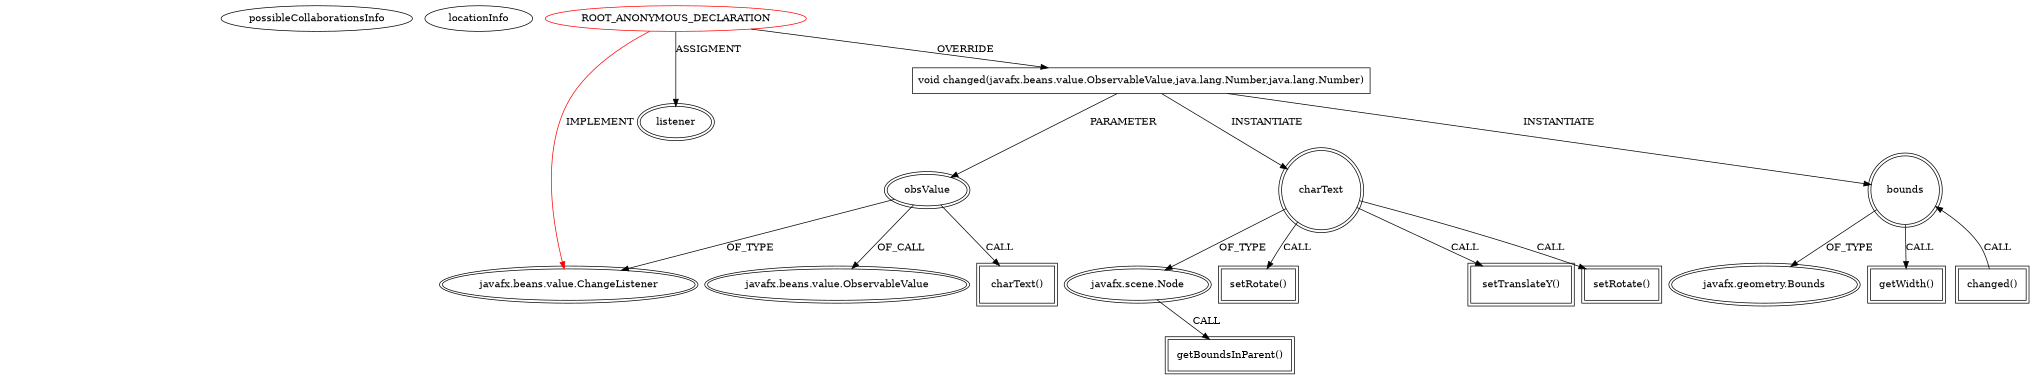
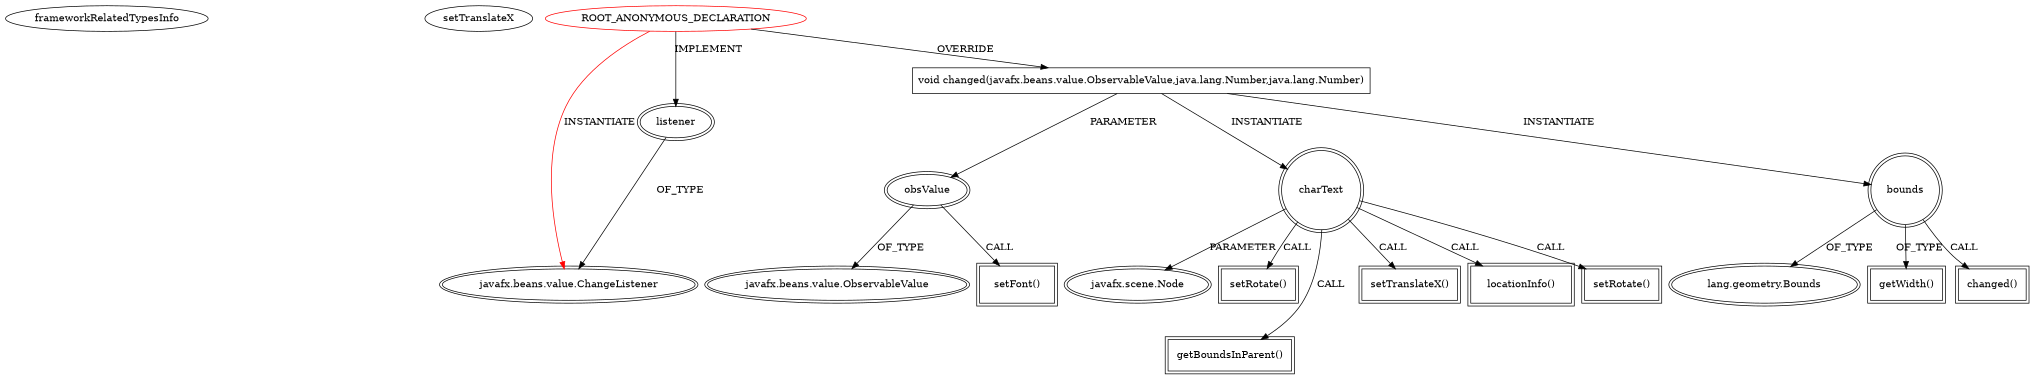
node "frameworkRelatedTypesInfo": added
node "possibleCollaborationsInfo": removed
node "locationInfo": label "locationInfo" -> "setTranslateX"
edge "ROOT_ANONYMOUS_DECLARATION" -> "listener": label "ASSIGMENT" -> "IMPLEMENT"
edge "ROOT_ANONYMOUS_DECLARATION" -> "javafx.beans.value.ChangeListener": label "IMPLEMENT" -> "INSTANTIATE"
edge "obsValue" -> "javafx.beans.value.ChangeListener": now "listener" -> "javafx.beans.value.ChangeListener"
edge "changed()" -> "bounds": reversed
edge "obsValue" -> "javafx.beans.value.ObservableValue": label "OF_CALL" -> "OF_TYPE"
edge "charText" -> "javafx.scene.Node": label "OF_TYPE" -> "PARAMETER"
edge "bounds" -> "getWidth()": label "CALL" -> "OF_TYPE"
node "charText()": label "charText()" -> "setFont()"
node "setTranslateX()": added
node "setTranslateY()": label "setTranslateY()" -> "locationInfo()"
node "javafx.geometry.Bounds": label "javafx.geometry.Bounds" -> "lang.geometry.Bounds"
edge "javafx.scene.Node" -> "getBoundsInParent()": now "charText" -> "getBoundsInParent()"
